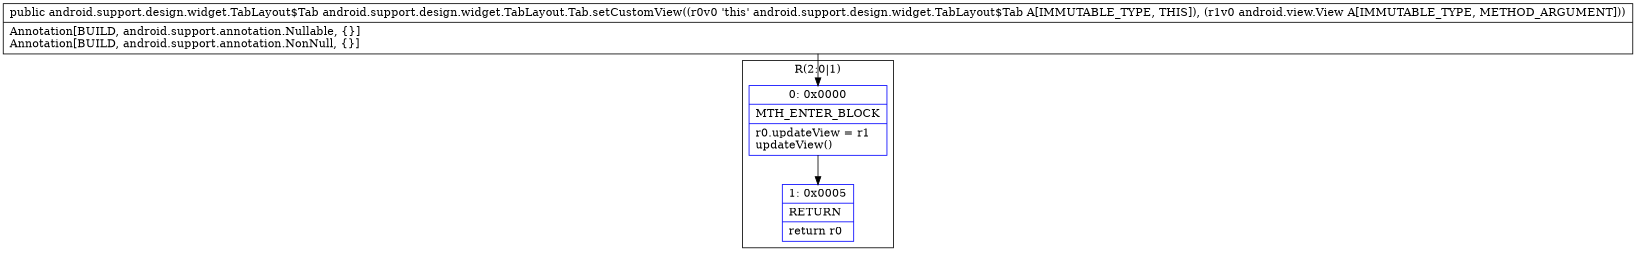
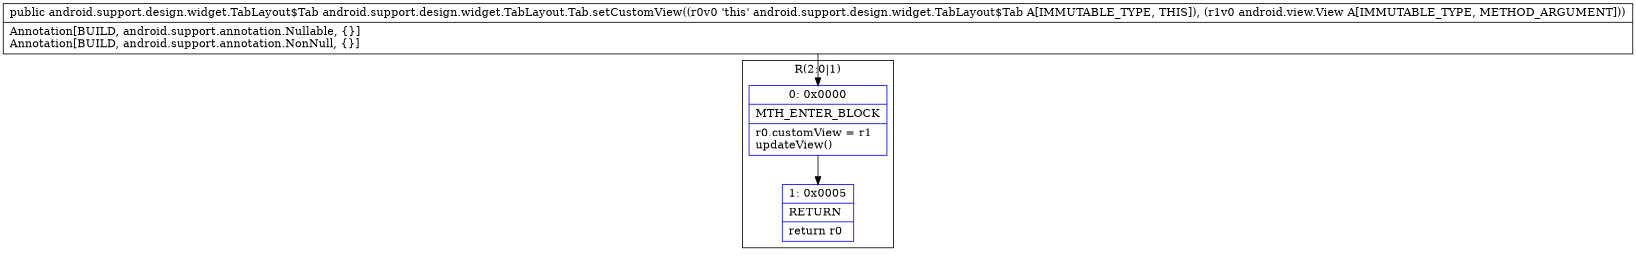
node "0: 0x0000": text "r0.updateView = r1" -> "r0.customView = r1"
